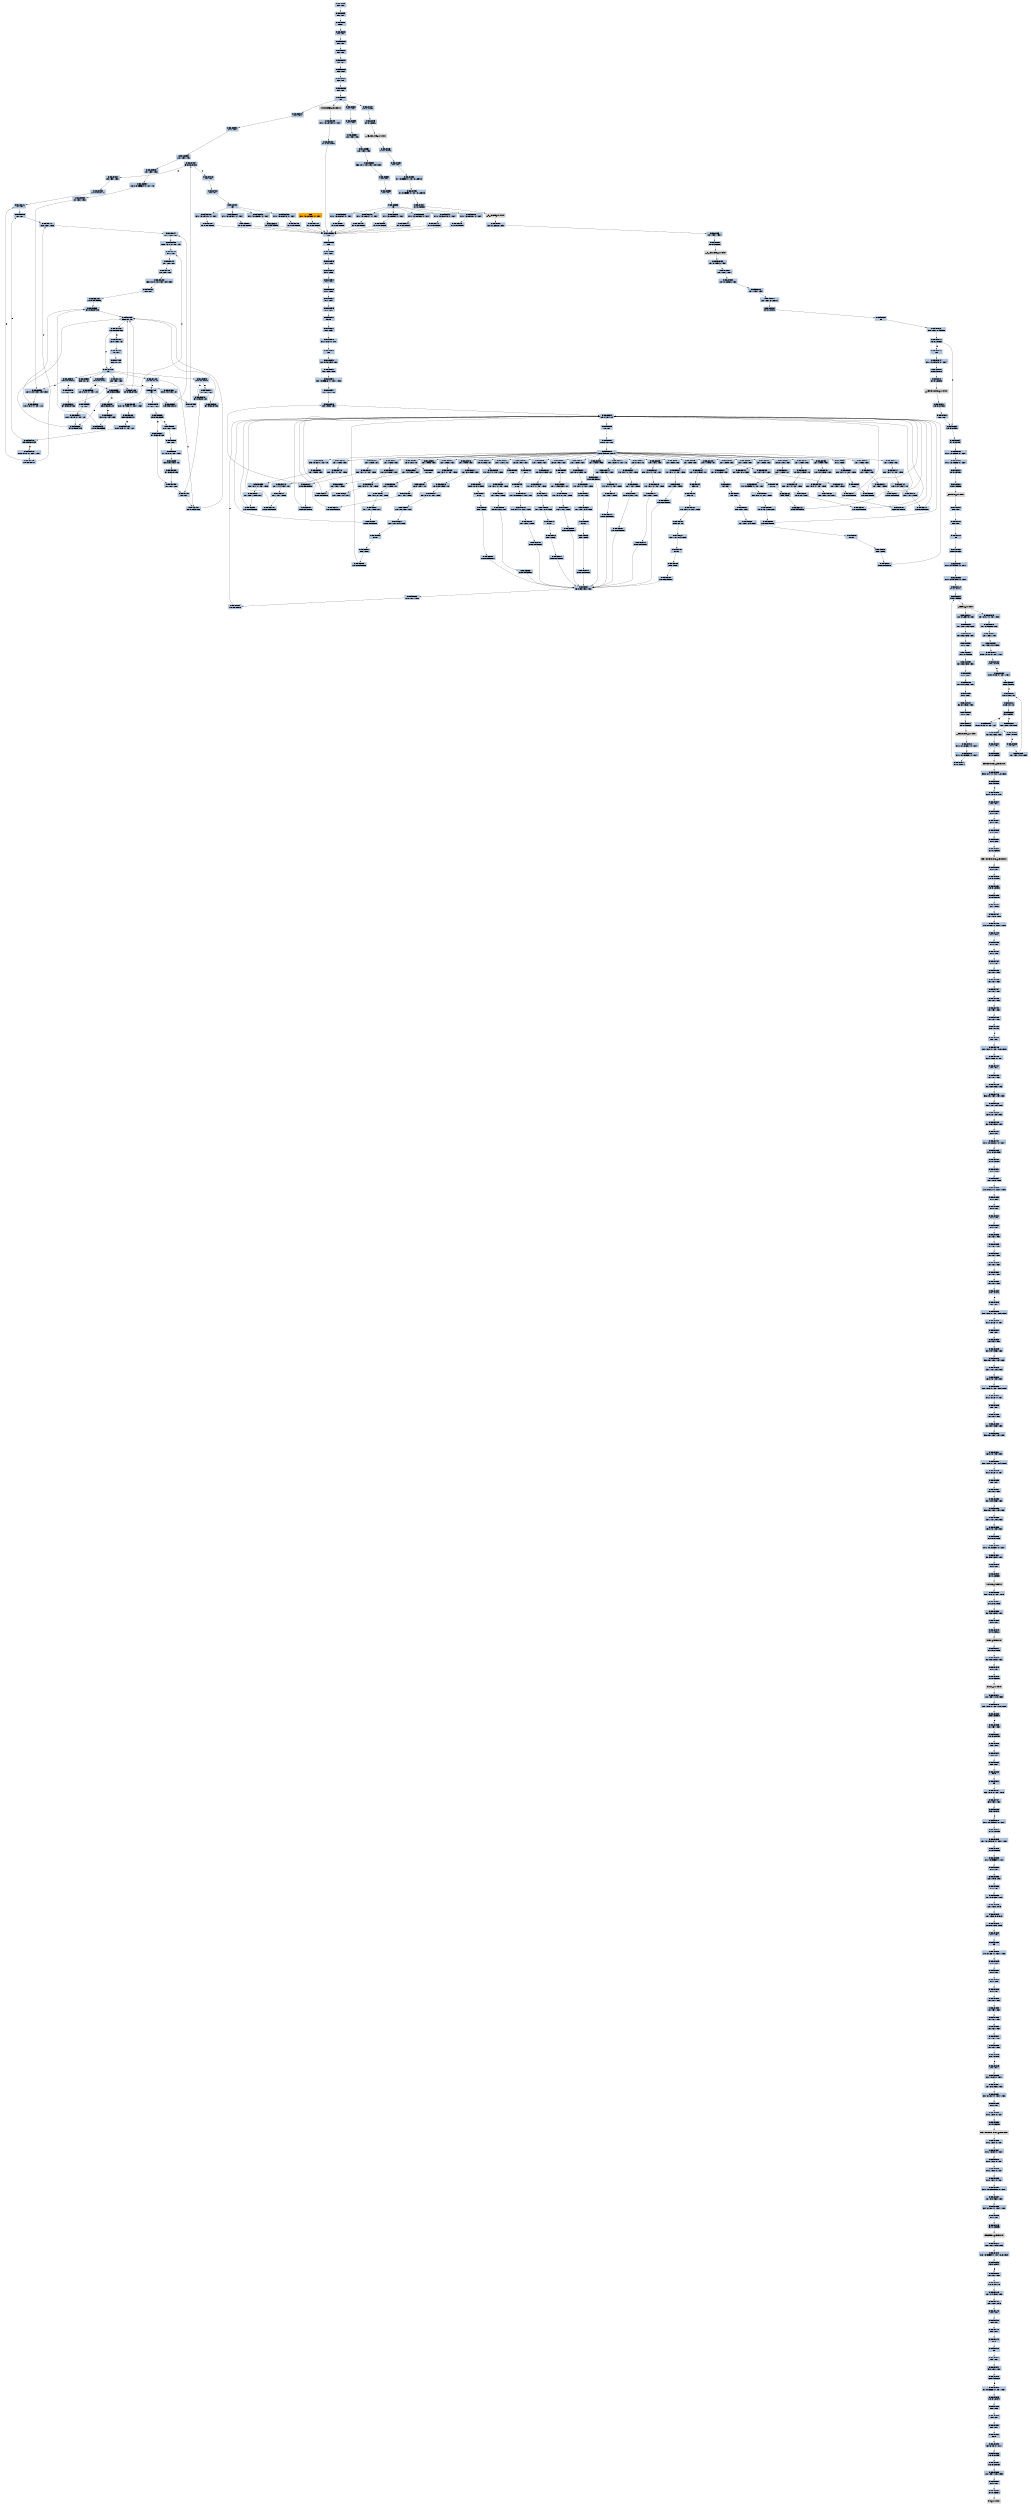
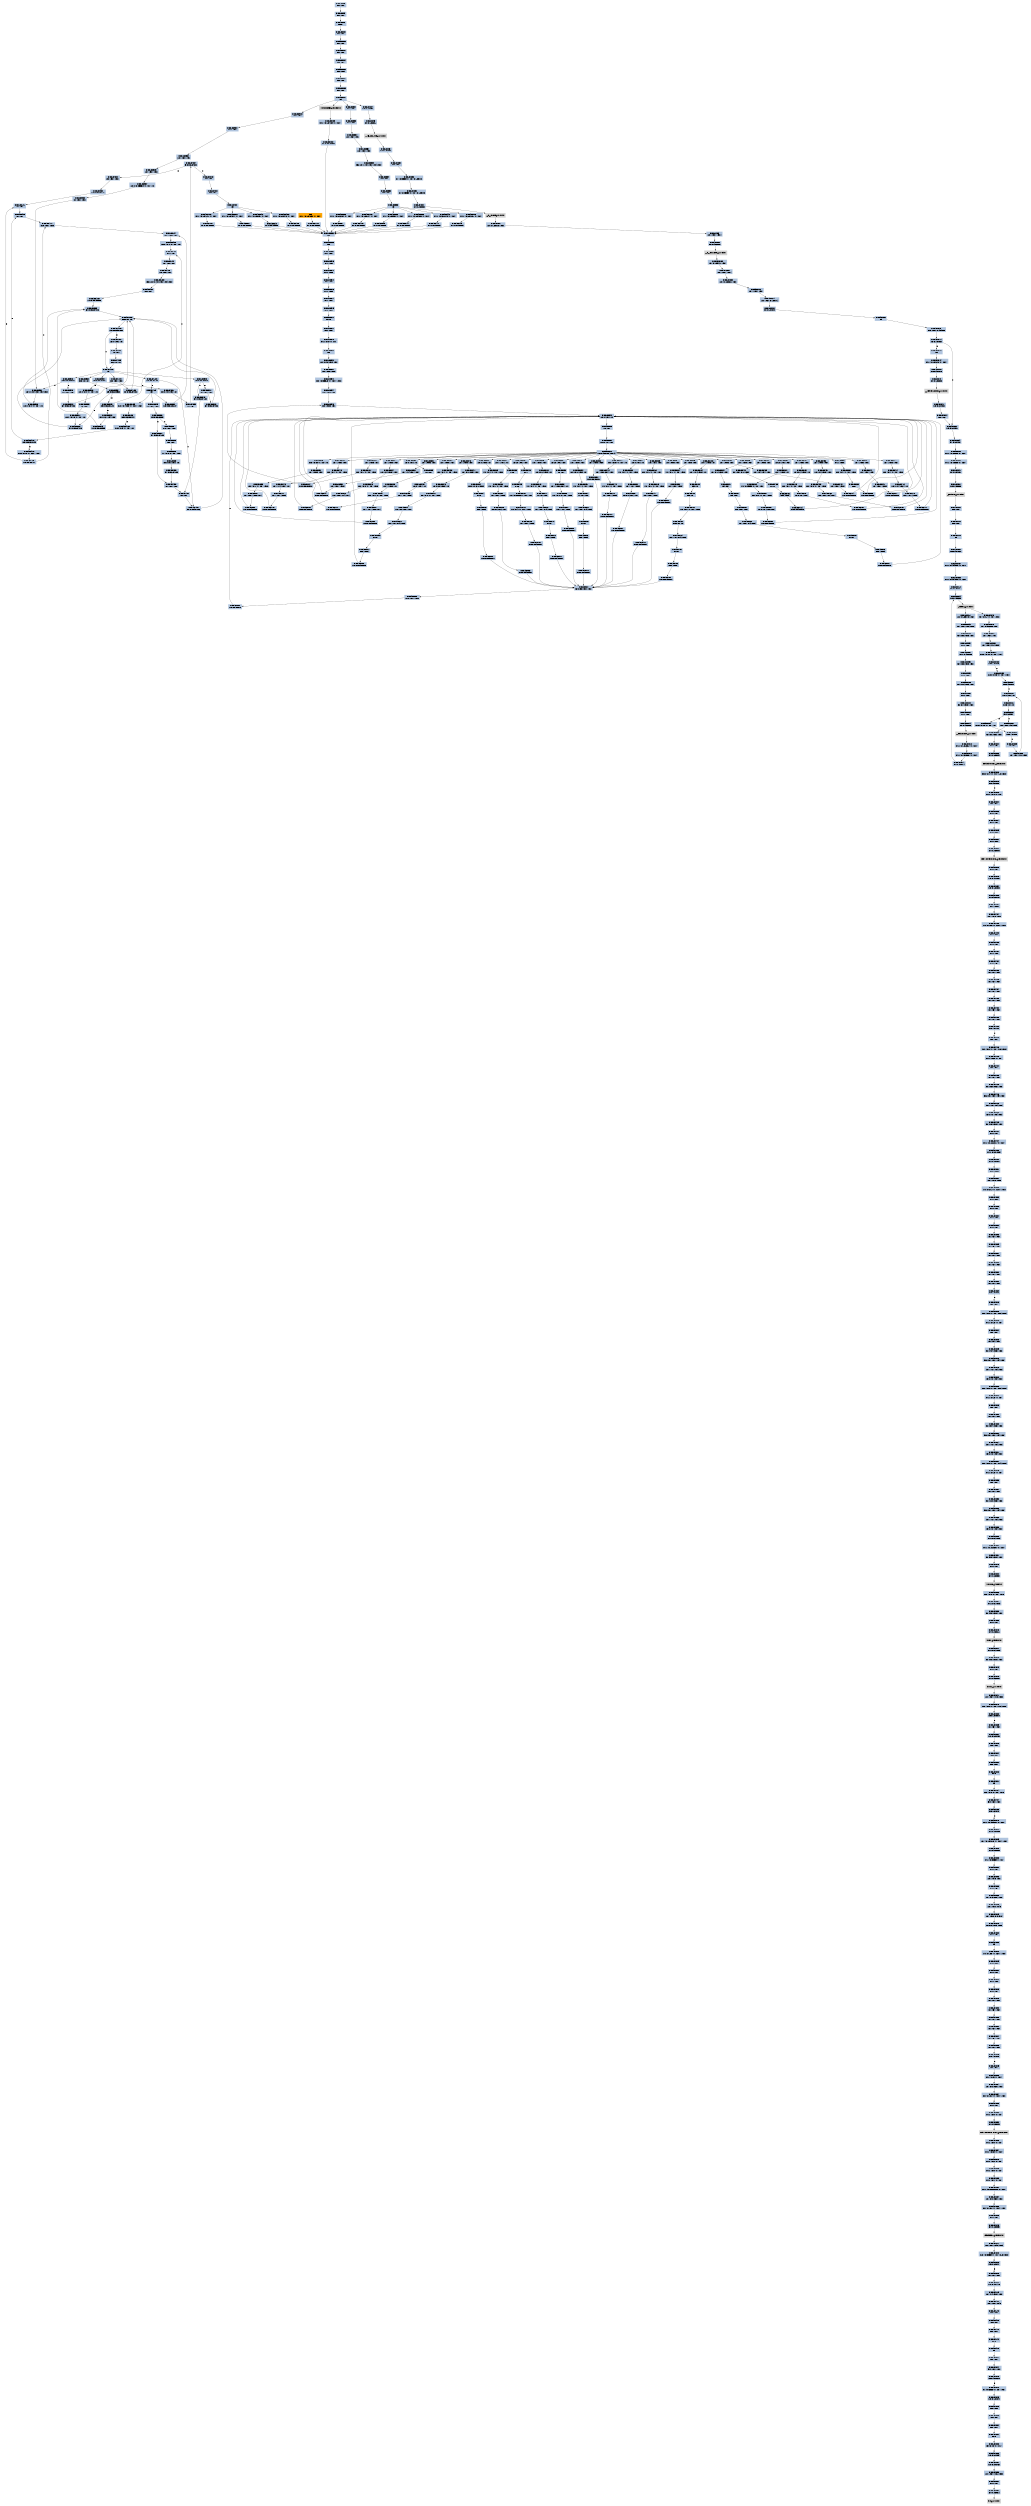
edge "0x004096d7 jmp 0x00409e29" -> "0x00409c20 jmp 0x00409e2c": now "0x00409c1d movl %edx, %ss:(%eax)" -> "0x00409c20 jmp 0x00409e2c"
node "0x004018d4 stosw %ax, %es:(%edi)": added
